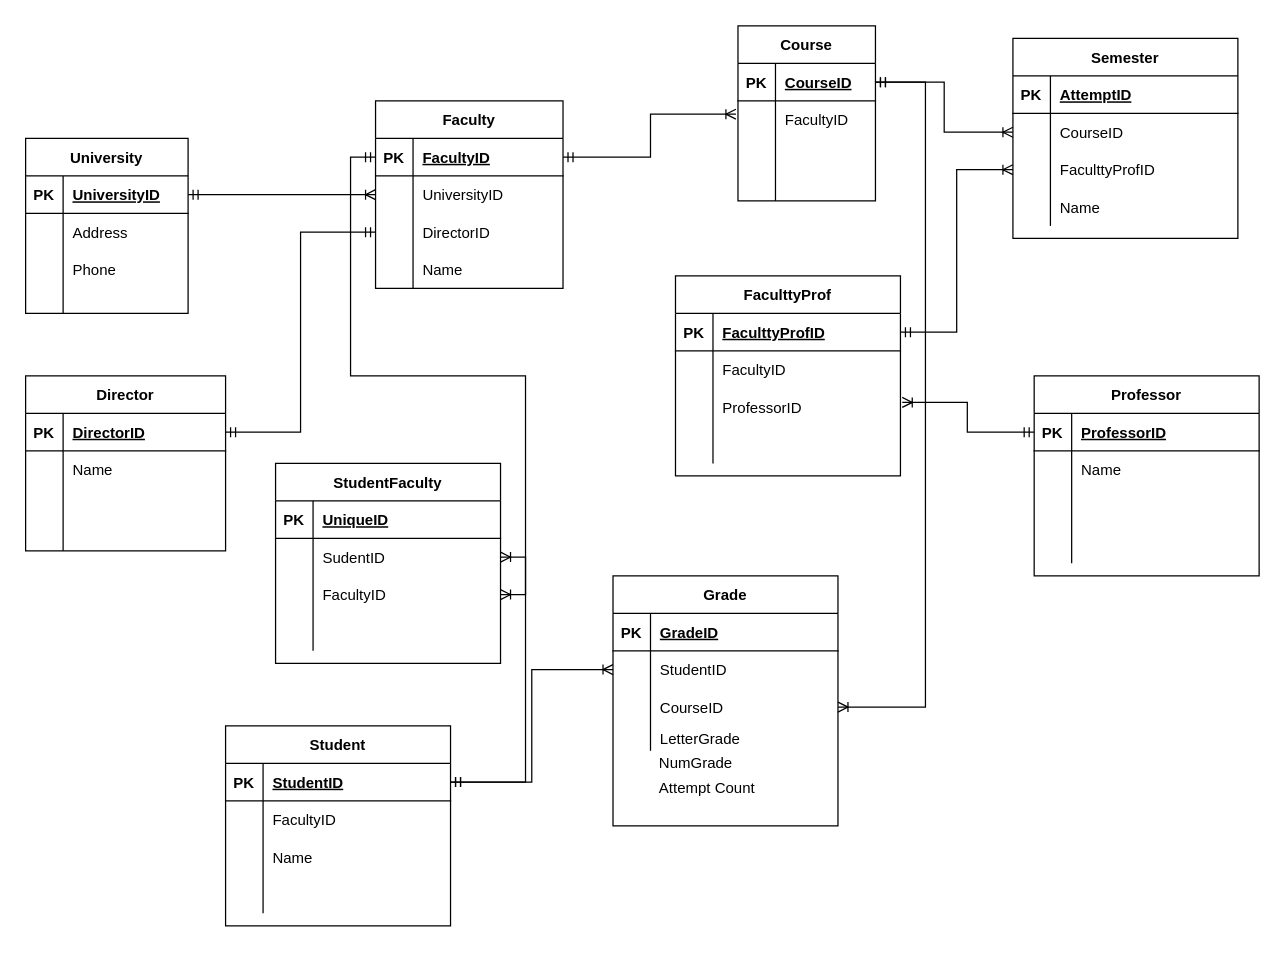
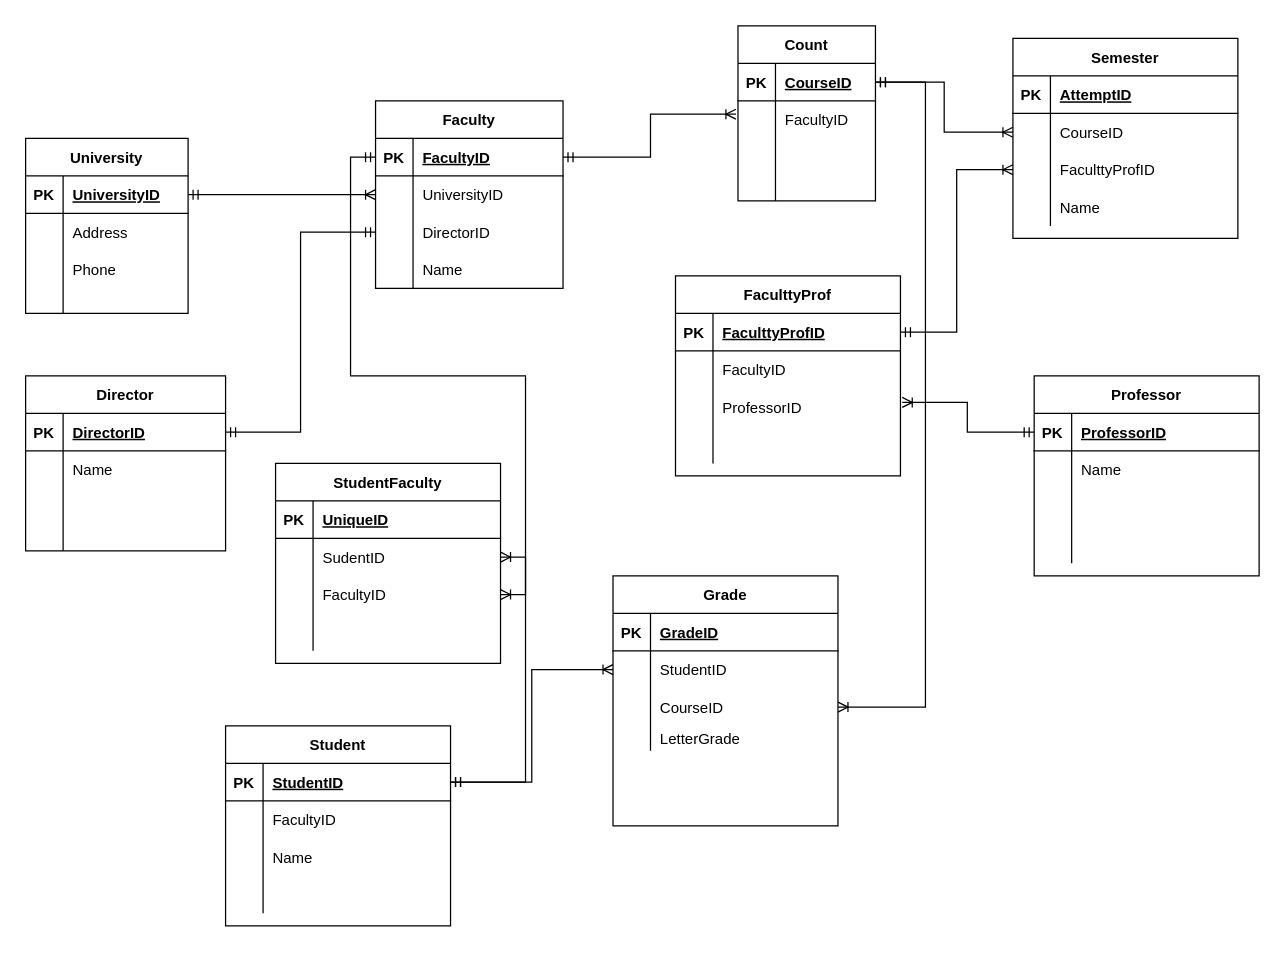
node "Course": label "Course" -> "Count"
node "NumGrade": removed
node "Attempt Count": removed
